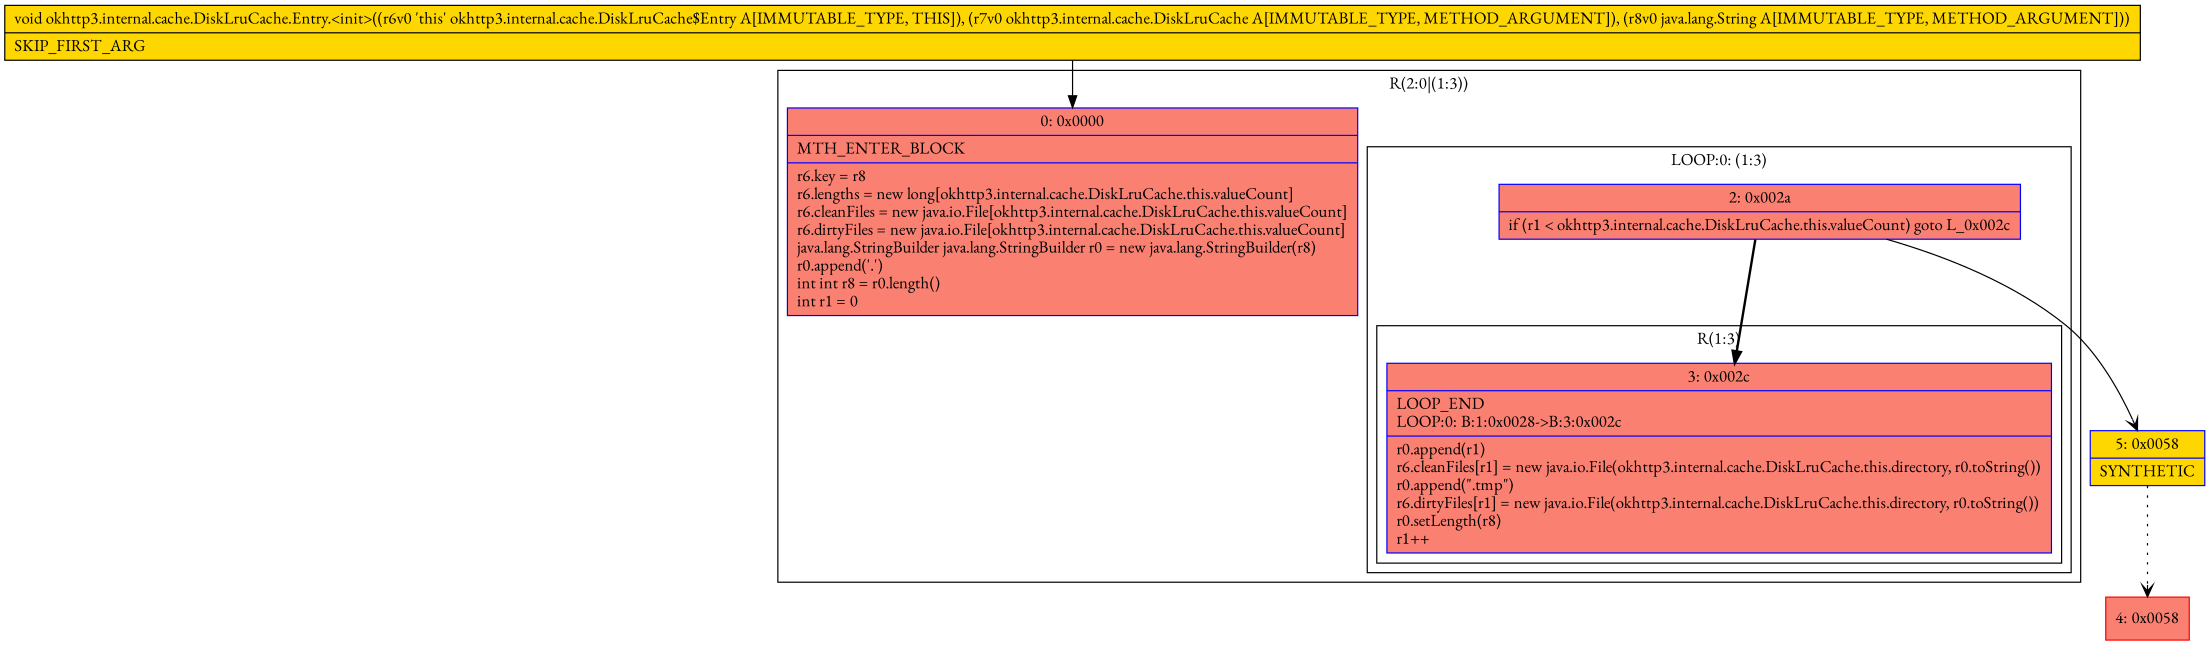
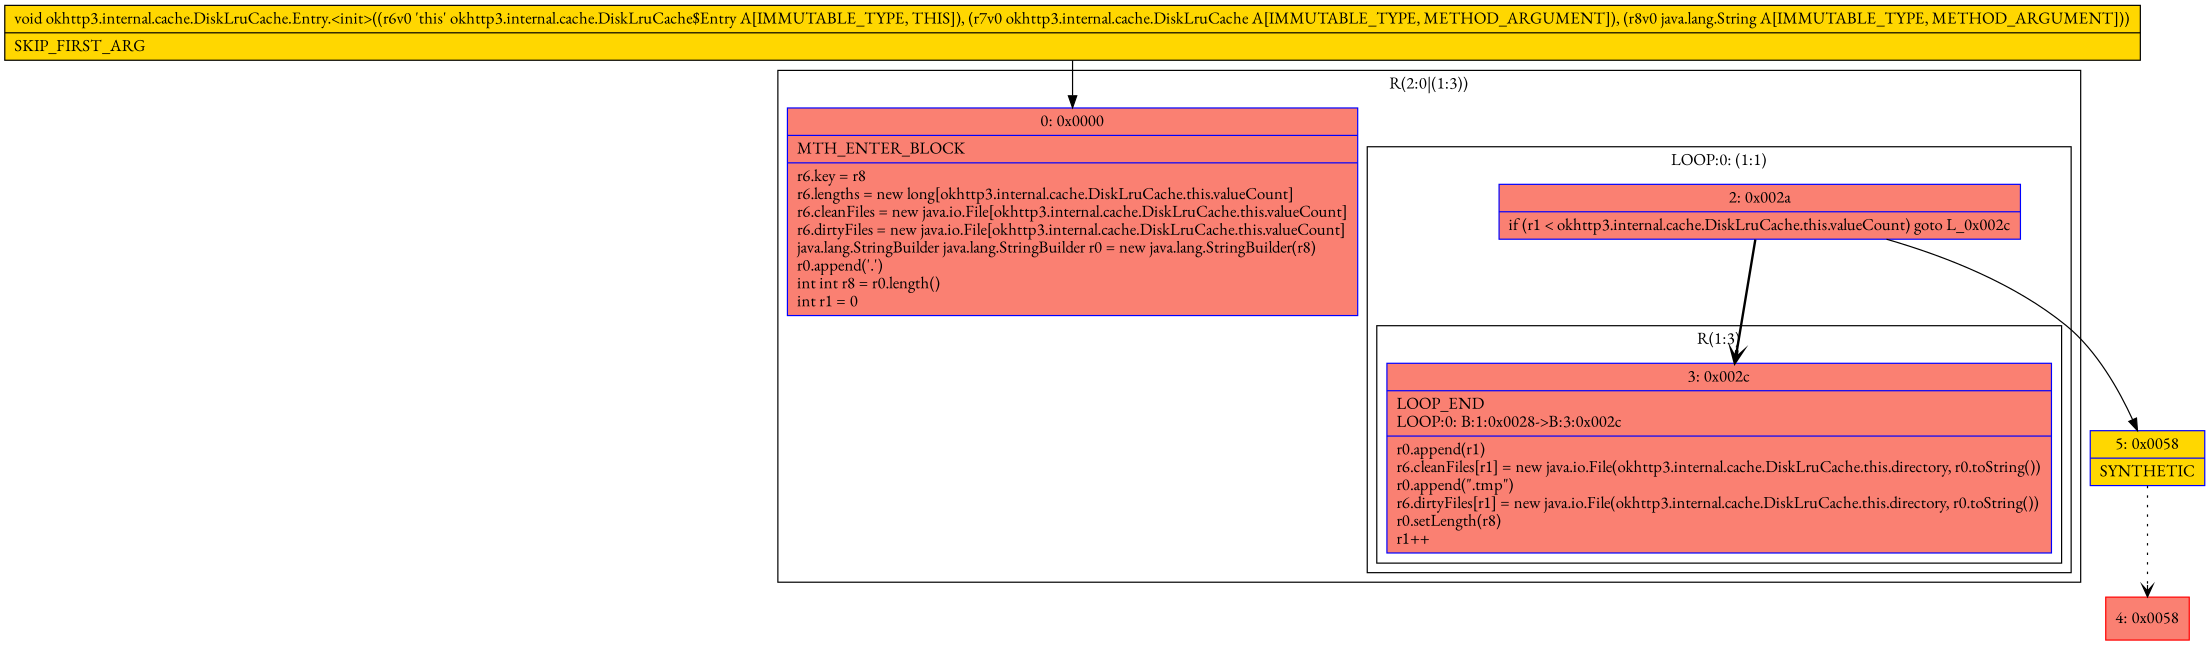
cluster "LOOP:0: (1:3)": label "LOOP:0: (1:3)" -> "LOOP:0: (1:1)"
edge "2: 0x002a" -> "3: 0x002c": arrowhead normal -> vee
edge "2: 0x002a" -> "5: 0x0058": arrowhead vee -> normal
